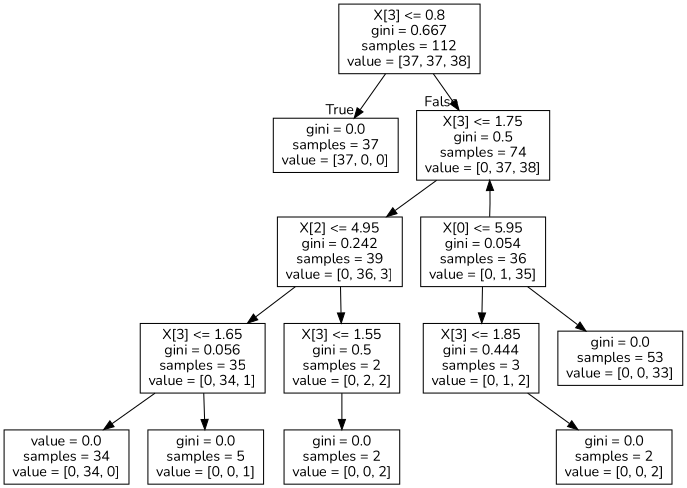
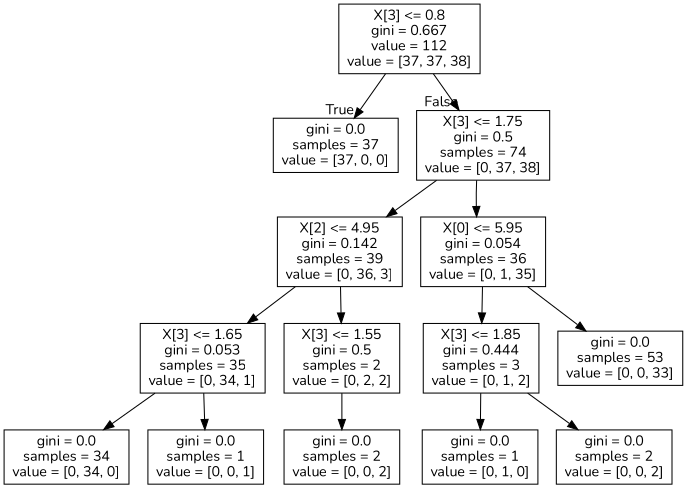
node "X[3] <= 0.8 gini = 0.667 samples = 112 value = [37, 37, 38]": label "X[3] <= 0.8 gini = 0.667 samples = 112 value = [37, 37, 38]" -> "X[3] <= 0.8 gini = 0.667 value = 112 value = [37, 37, 38]"
edge "X[0] <= 5.95 gini = 0.054 samples = 36 value = [0, 1, 35]" -> "X[3] <= 1.75 gini = 0.5 samples = 74 value = [0, 37, 38]": reversed
node "X[2] <= 4.95 gini = 0.242 samples = 39 value = [0, 36, 3]": label "X[2] <= 4.95 gini = 0.242 samples = 39 value = [0, 36, 3]" -> "X[2] <= 4.95 gini = 0.142 samples = 39 value = [0, 36, 3]"
node "X[3] <= 1.65 gini = 0.056 samples = 35 value = [0, 34, 1]": label "X[3] <= 1.65 gini = 0.056 samples = 35 value = [0, 34, 1]" -> "X[3] <= 1.65 gini = 0.053 samples = 35 value = [0, 34, 1]"
node "value = 0.0 samples = 34 value = [0, 34, 0]": label "value = 0.0 samples = 34 value = [0, 34, 0]" -> "gini = 0.0 samples = 34 value = [0, 34, 0]"
node "gini = 0.0 samples = 5 value = [0, 0, 1]": label "gini = 0.0 samples = 5 value = [0, 0, 1]" -> "gini = 0.0 samples = 1 value = [0, 0, 1]"
node "gini = 0.0 samples = 1 value = [0, 1, 0]": added
